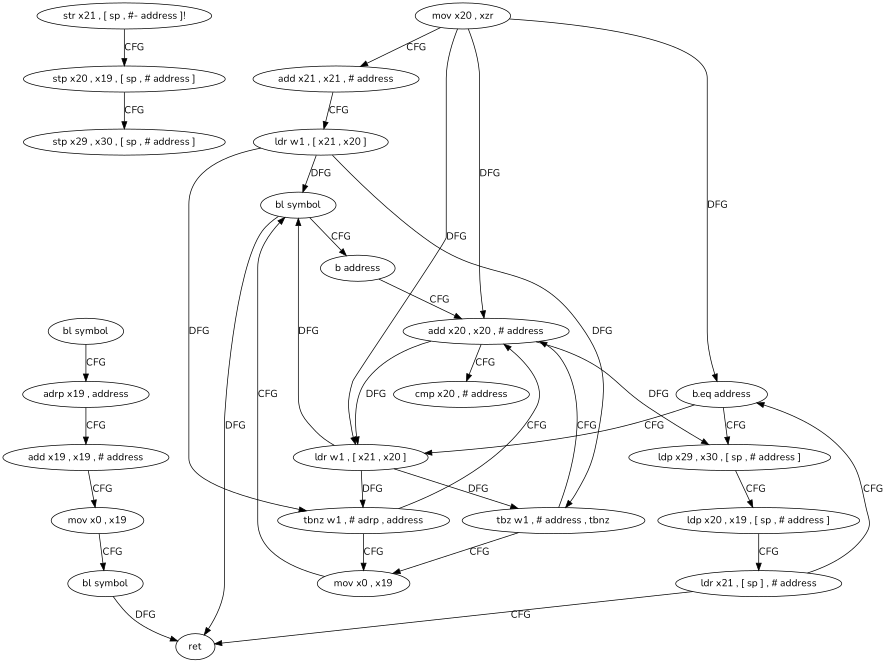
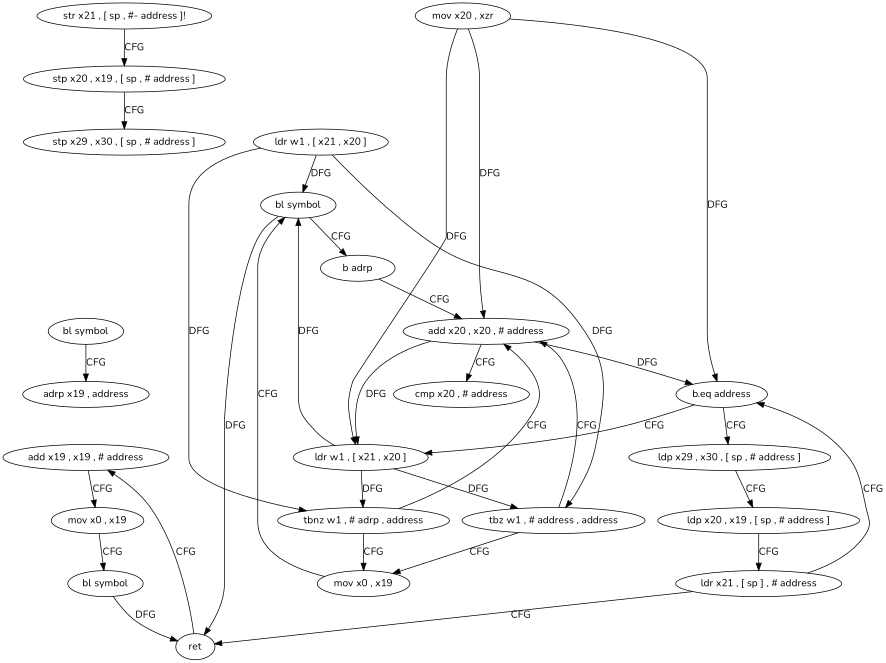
node "add x21 , x21 , # address": removed
node "b address": label "b address" -> "b adrp"
edge "add x20 , x20 , # address" -> "ldp x29 , x30 , [ sp , # address ]": now "add x20 , x20 , # address" -> "b.eq address"
edge "adrp x19 , address" -> "add x19 , x19 , # address": now "ret" -> "add x19 , x19 , # address"
node "tbz w1 , # address , tbnz": label "tbz w1 , # address , tbnz" -> "tbz w1 , # address , address"
